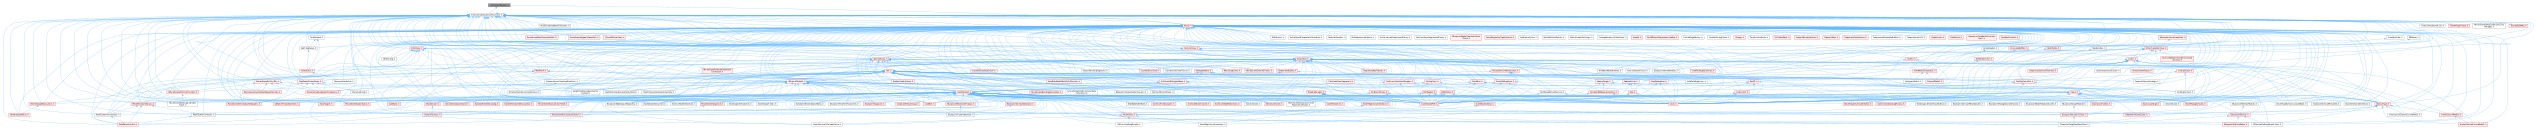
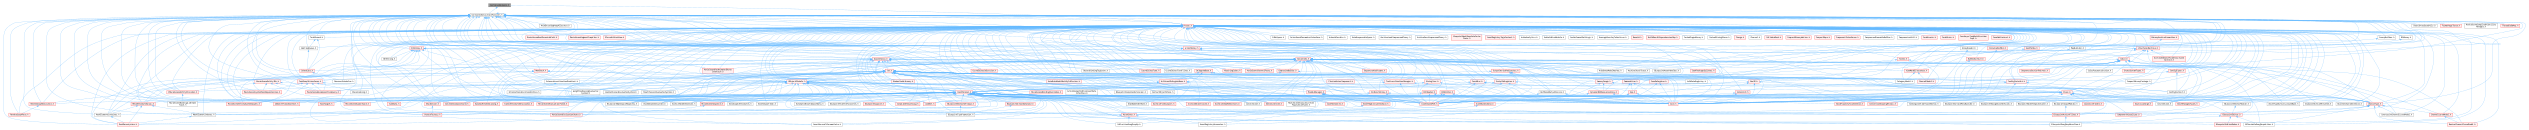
node "PopulationRules.h": label "PopulationRules.h" -> "Channel.h"
